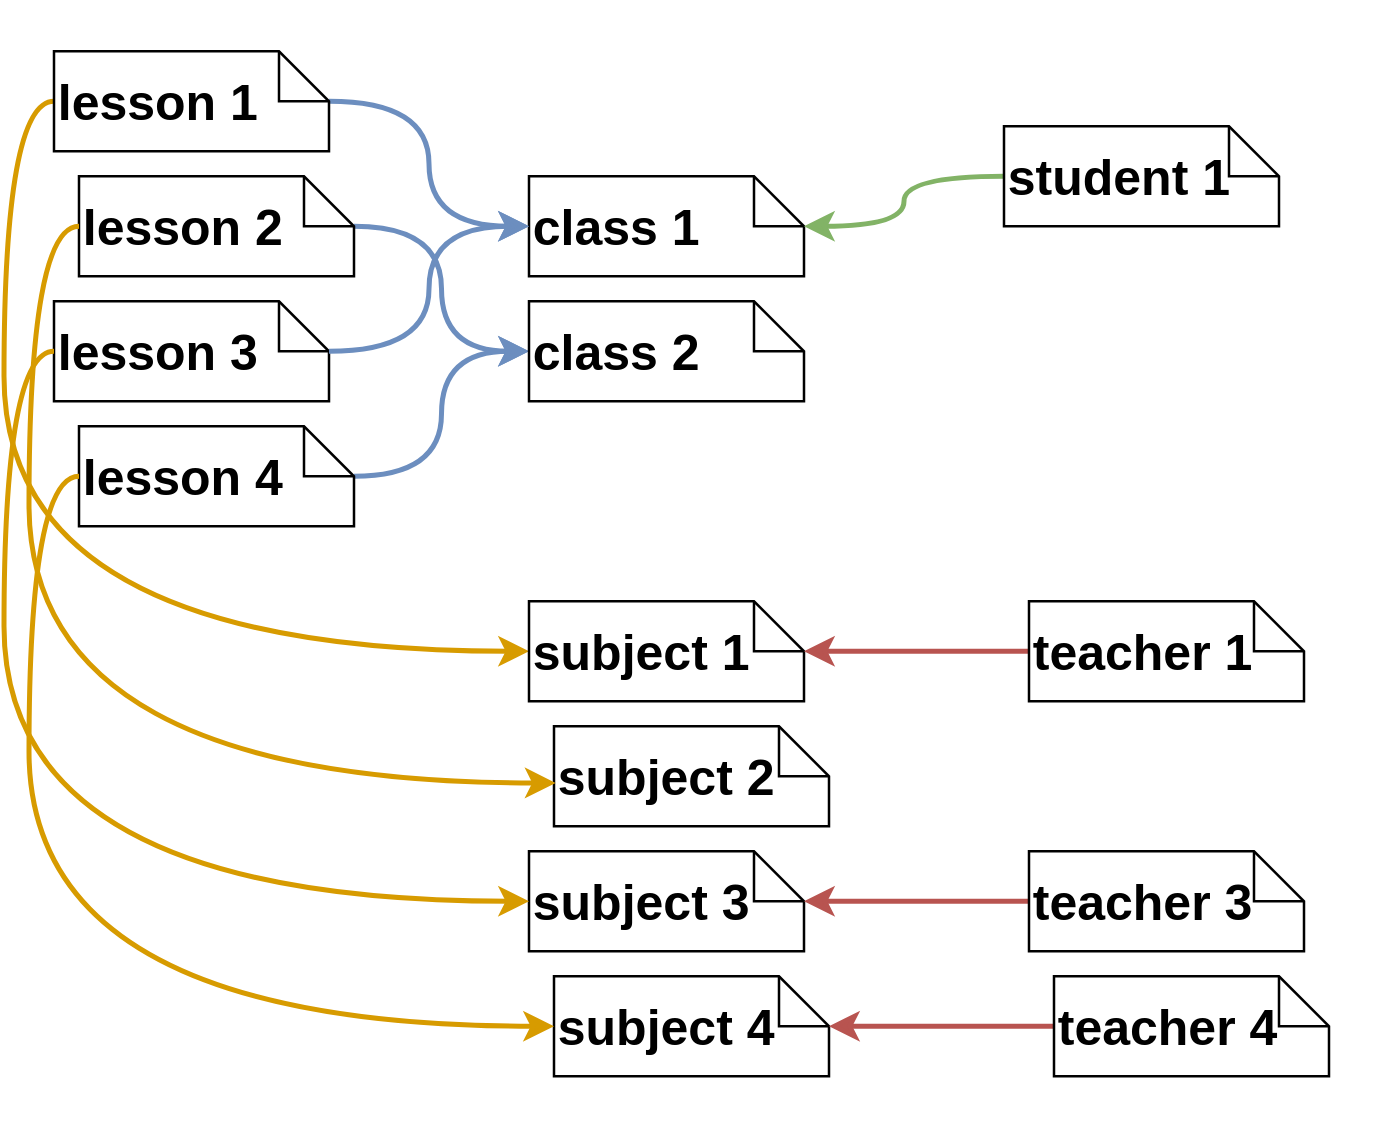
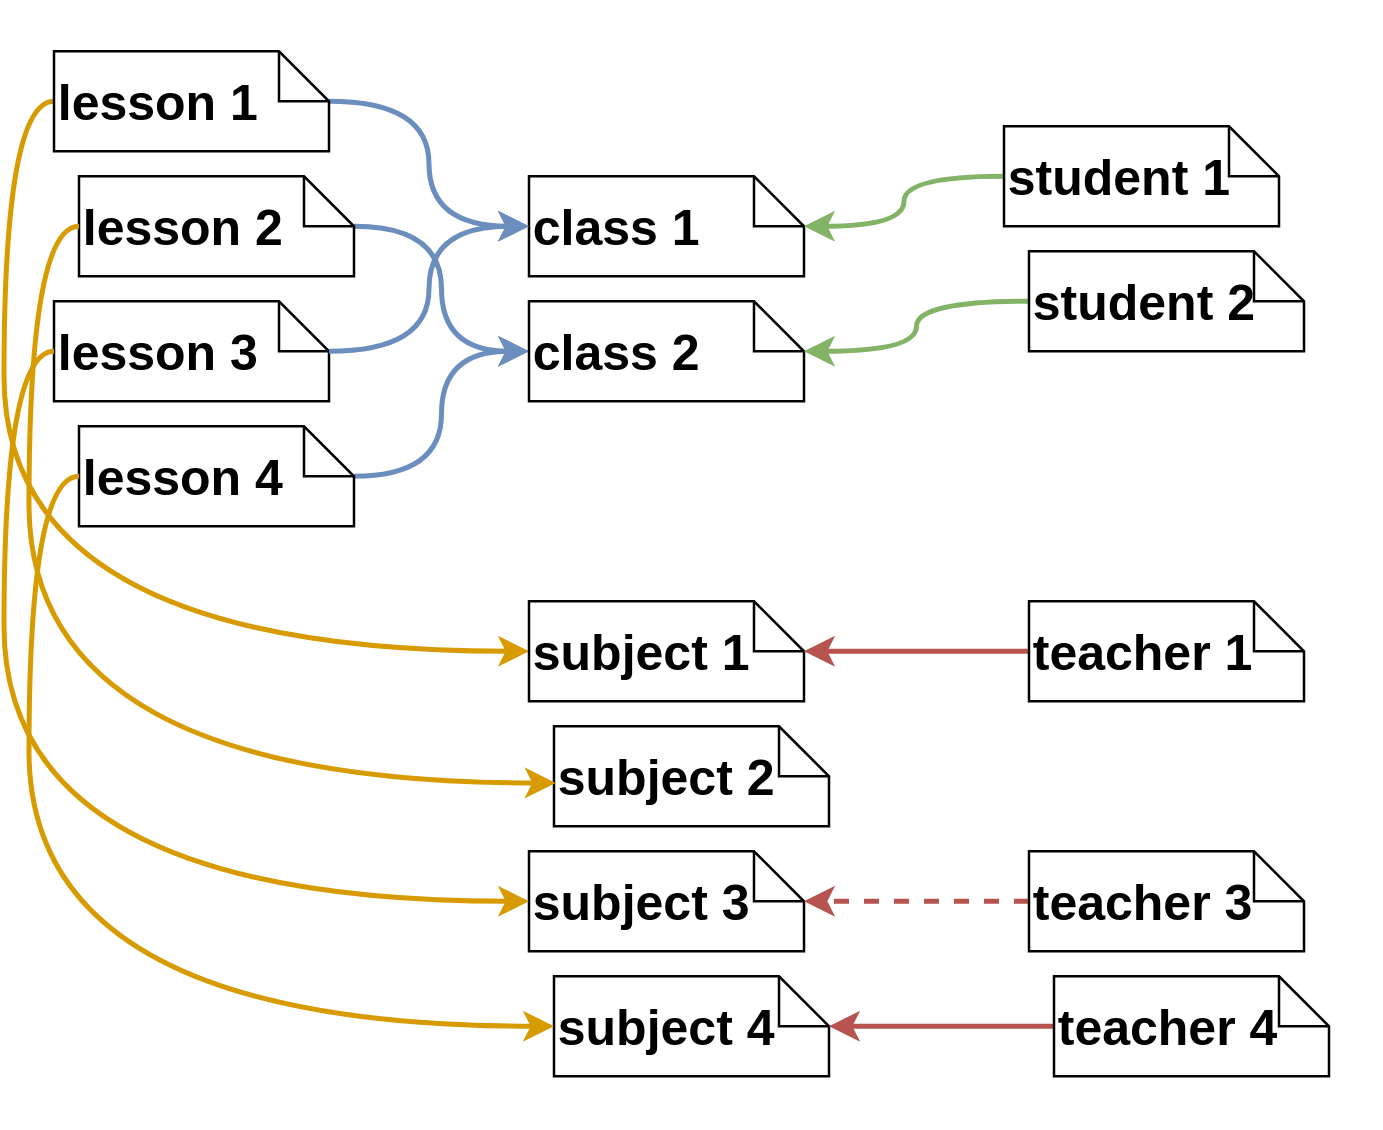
node "student 2": added
edge "student 2" -> "class 2": added
edge "teacher 3" -> "subject 3": style solid -> dashed
